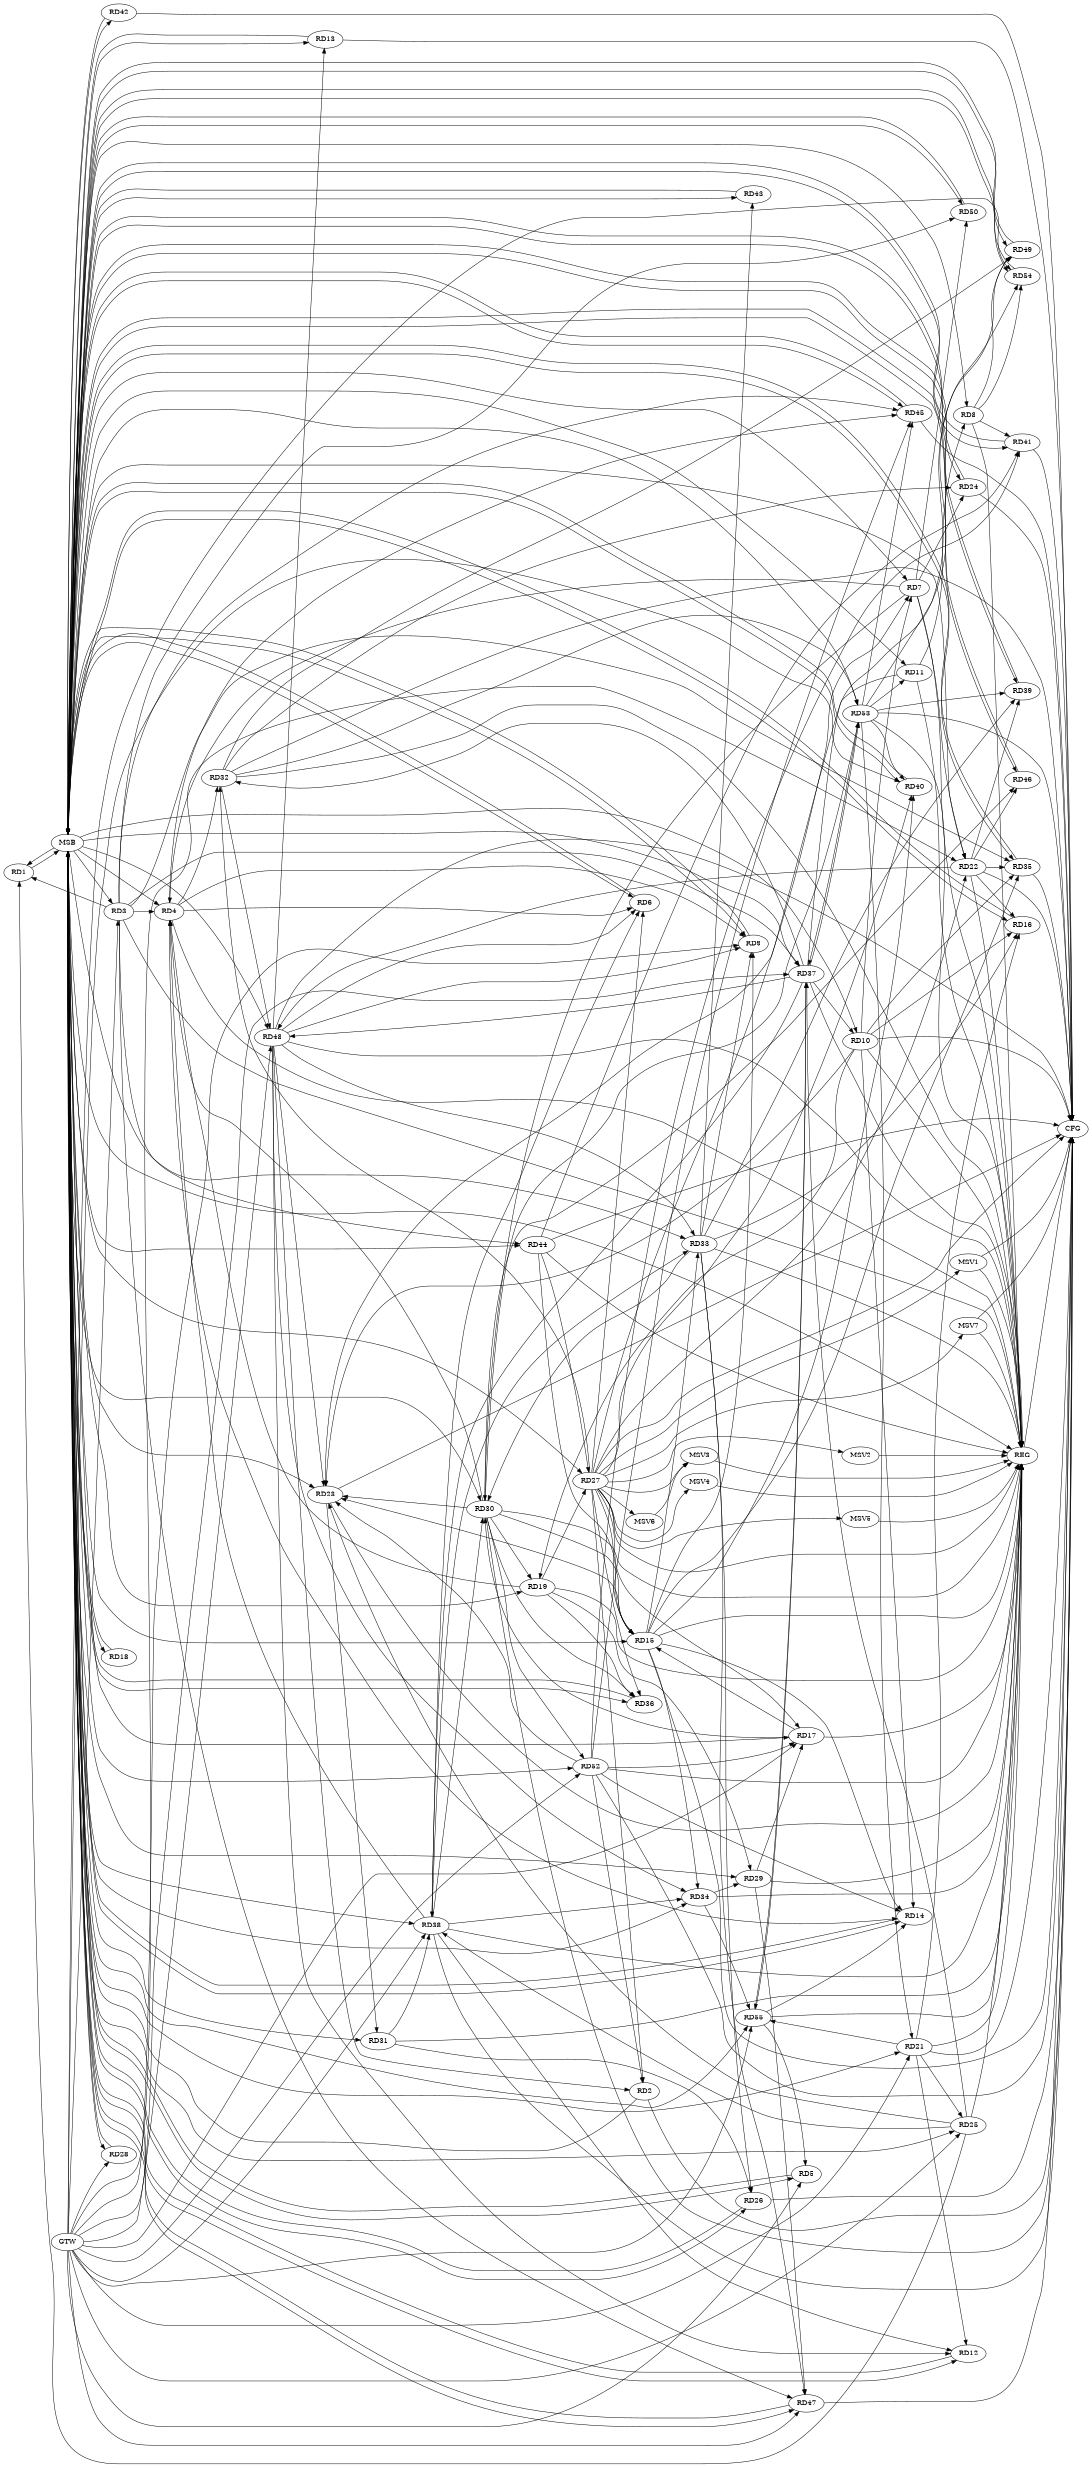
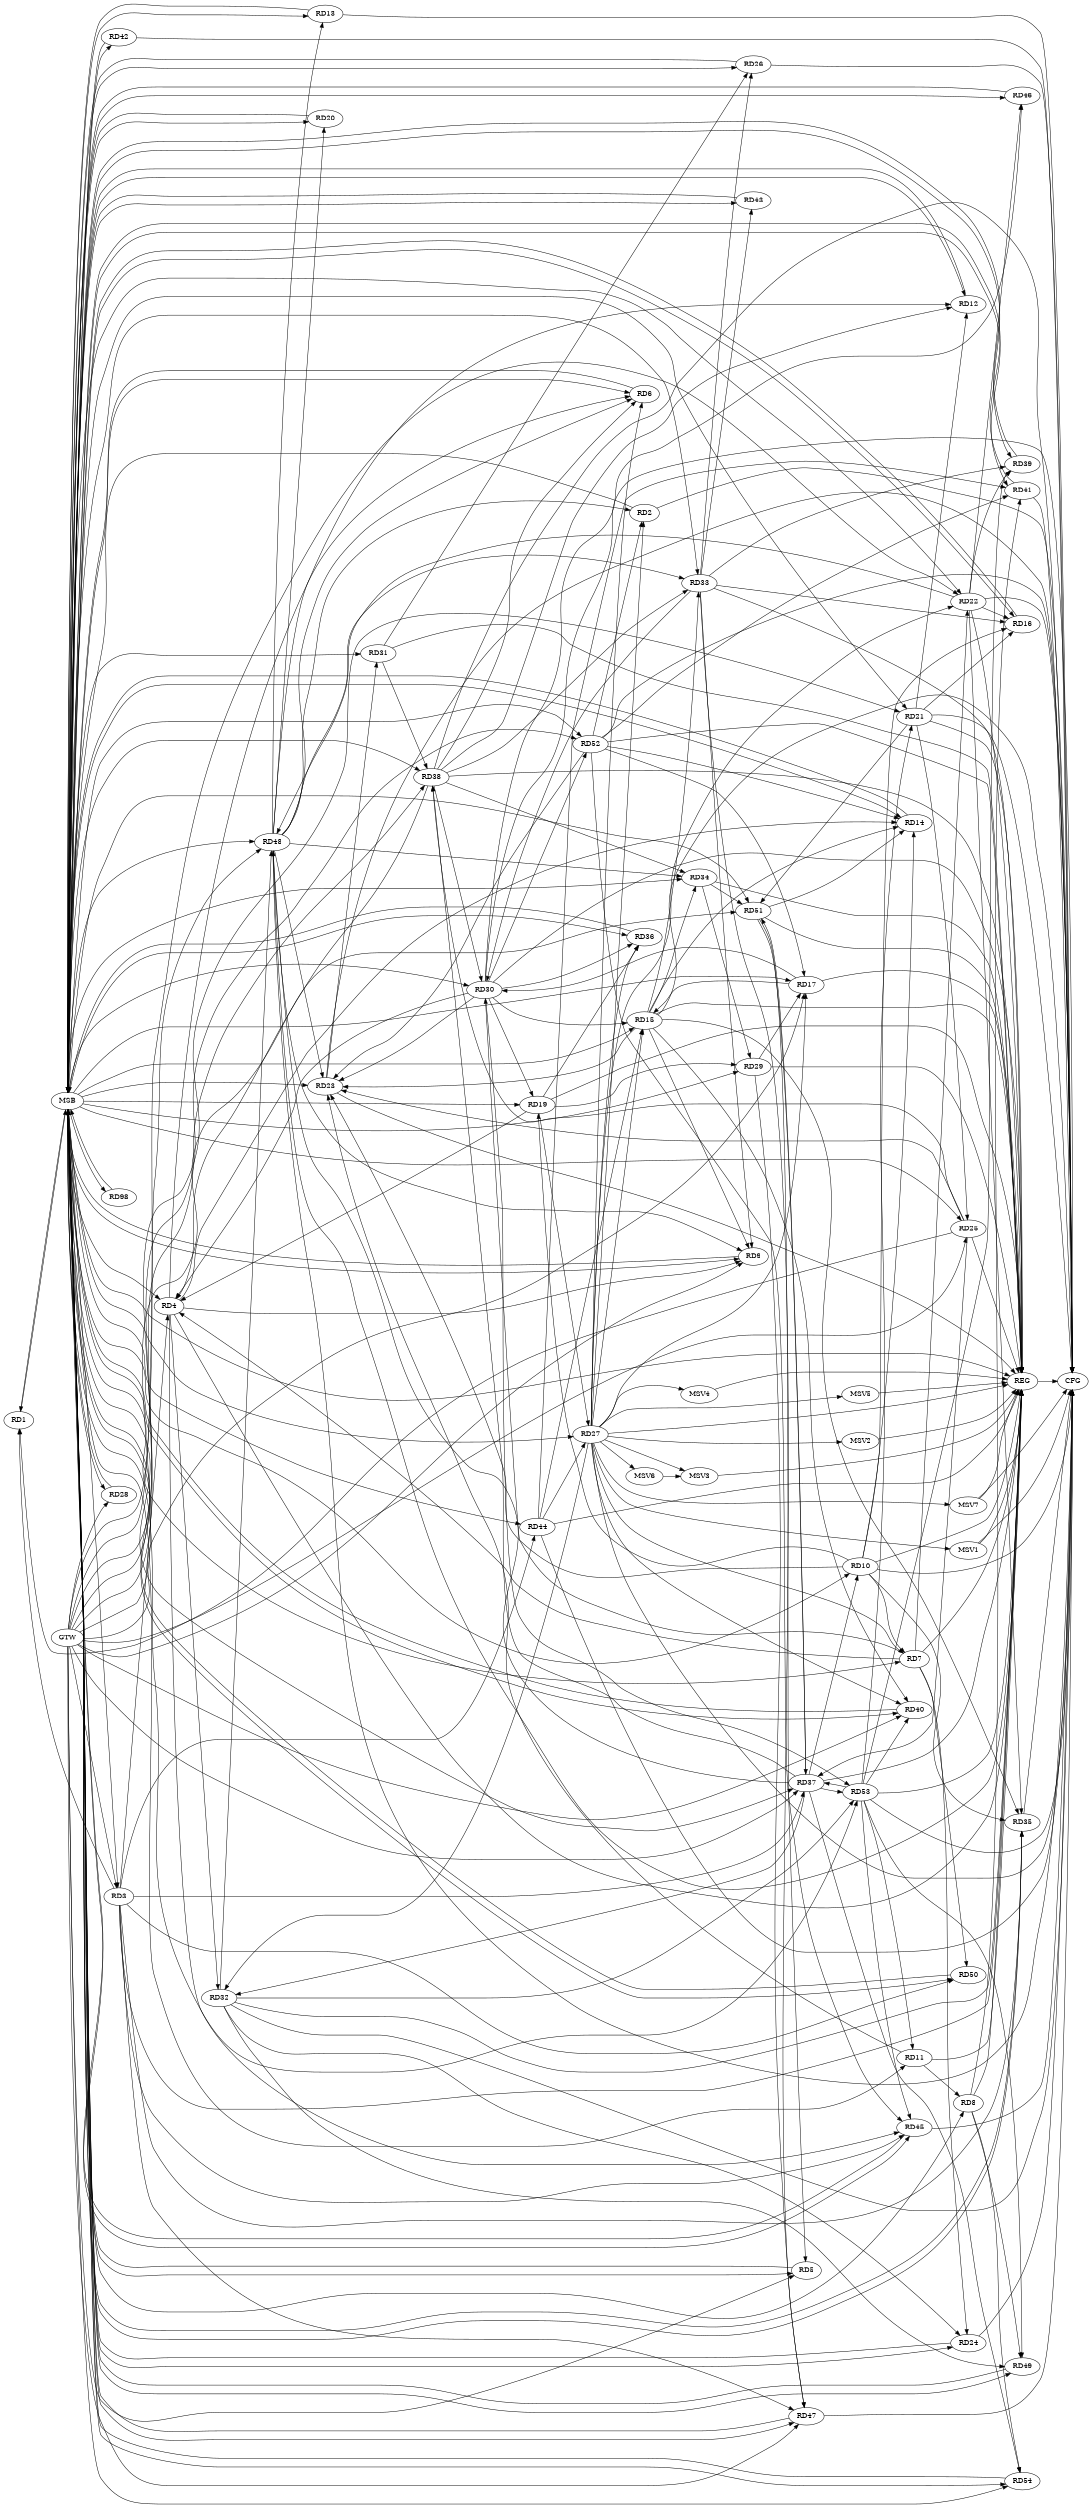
node "RD20": added
node "RD18": label "RD18" -> "RD98"
node "RD55": label "RD55" -> "RD51"
